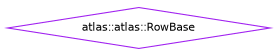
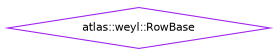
node "atlas::atlas::RowBase": label "atlas::atlas::RowBase" -> "atlas::weyl::RowBase"
